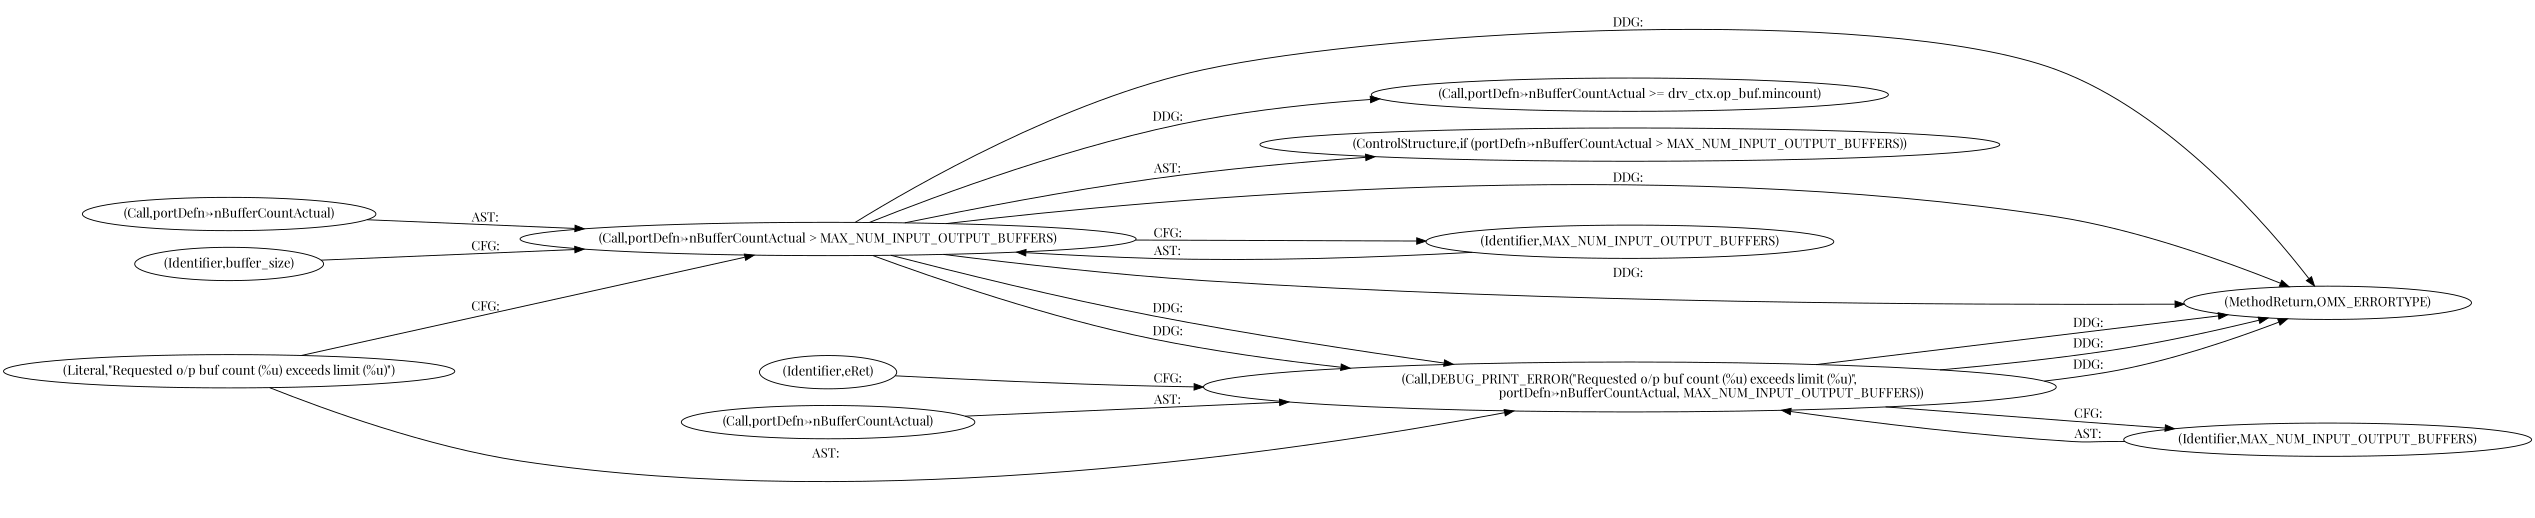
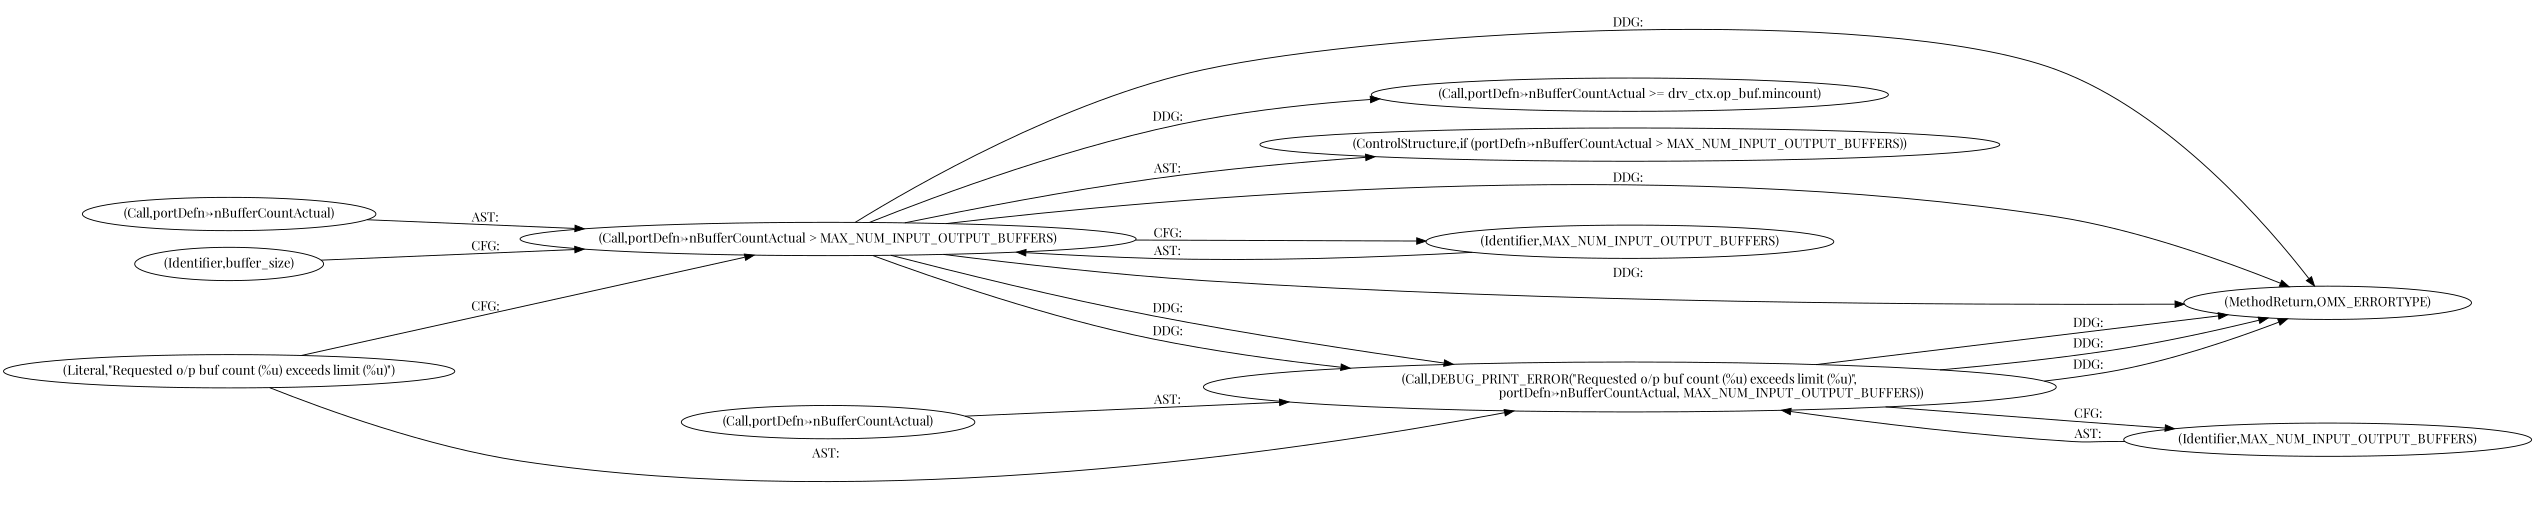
node "(Identifier,eRet)": removed
